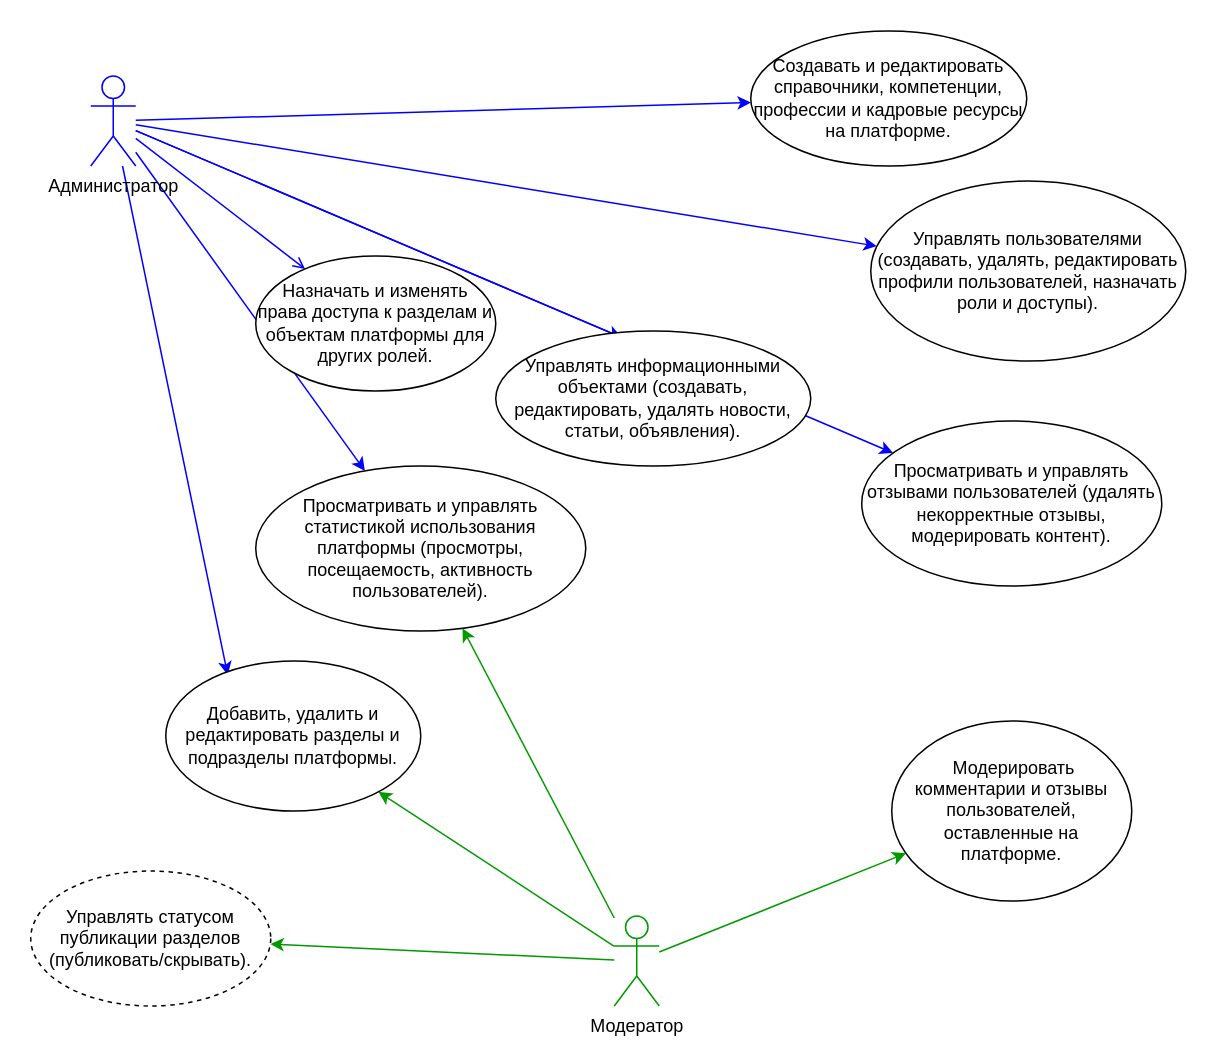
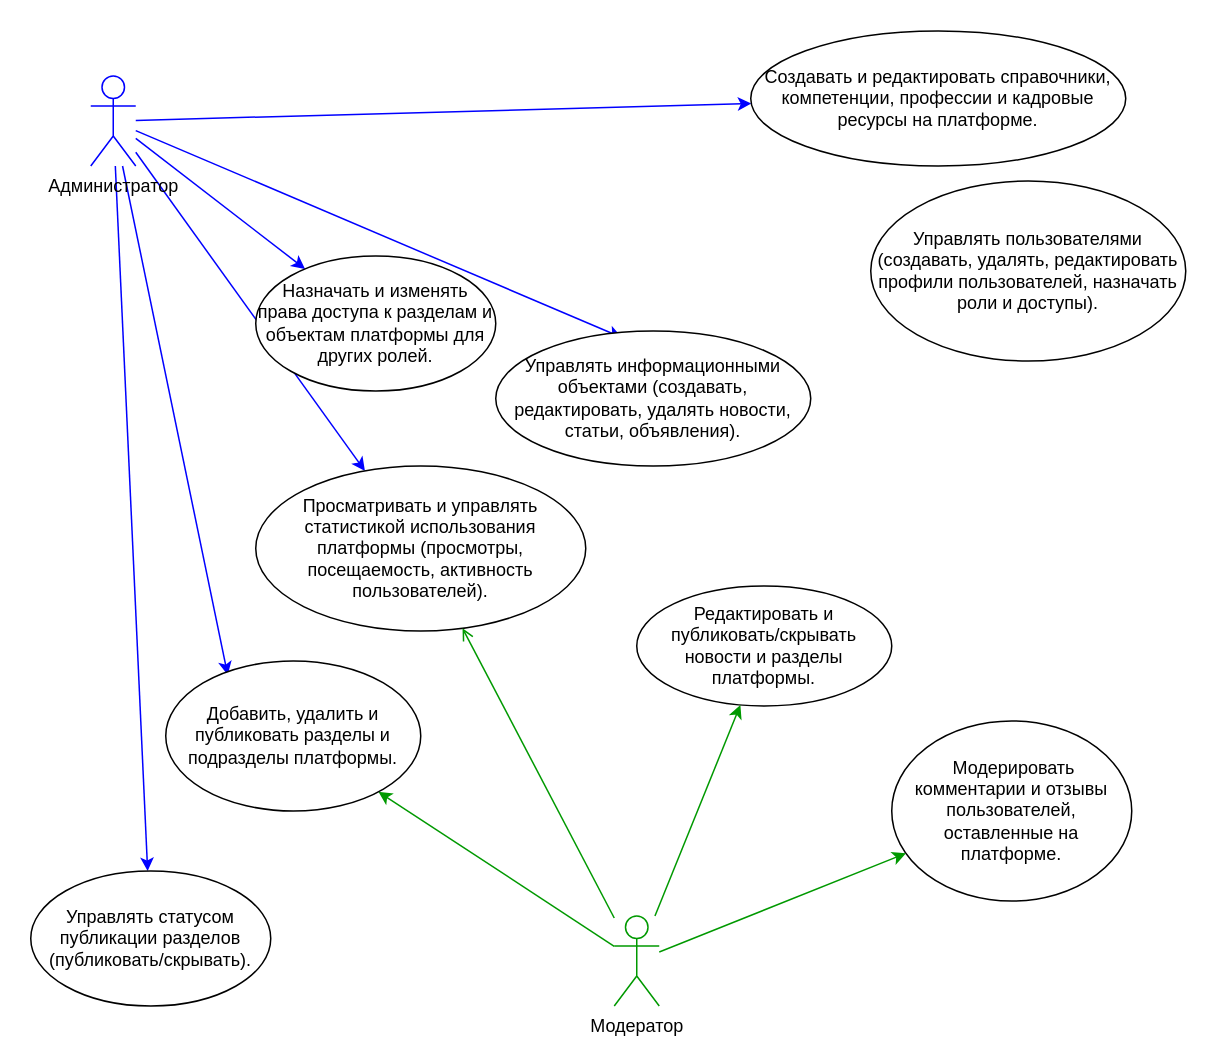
node "Создавать и редактировать справочники, компетенции, профессии и кадровые ресурсы на платформе.": size 276x135 -> 375x135
edge "Администратор" -> "Управлять пользователями (создавать, удалять, редактировать профили пользователей, назначать роли и доступы).": now "Администратор" -> "Управлять статусом публикации разделов (публиковать/скрывать)."
edge "Администратор" -> "Назначать и изменять права доступа к разделам и объектам платформы для других ролей.": arrowhead open -> classic
edge "Администратор" -> "Просматривать и управлять отзывами пользователей (удалять некорректные отзывы, модерировать контент).": removed
node "Просматривать и управлять отзывами пользователей (удалять некорректные отзывы, модерировать контент).": removed
edge "Модератор" -> "Просматривать и управлять статистикой использования платформы (просмотры, посещаемость, активность пользователей).": arrowhead classic -> open
node "Редактировать и публиковать/скрывать новости и разделы платформы.": added
node "Добавить, удалить и редактировать разделы и подразделы платформы.": label "Добавить, удалить и редактировать разделы и подразделы платформы." -> "Добавить, удалить и публиковать разделы и подразделы платформы."
edge "Модератор" -> "Редактировать и публиковать/скрывать новости и разделы платформы.": added
node "Управлять статусом публикации разделов (публиковать/скрывать).": style dashed -> solid
edge "Модератор" -> "Управлять статусом публикации разделов (публиковать/скрывать).": removed
